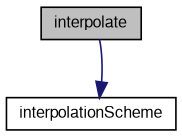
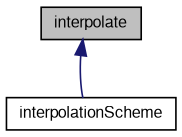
edge "interpolate" -> "interpolationScheme": reversed
